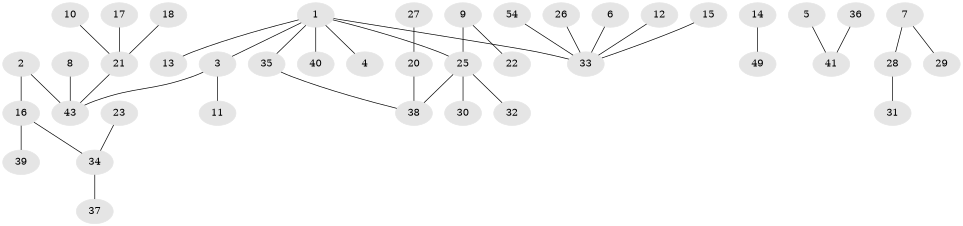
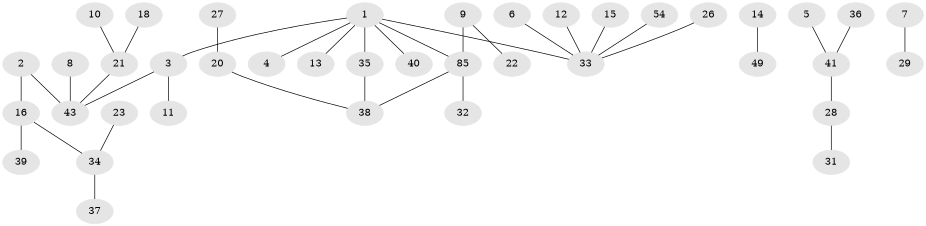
node "17": removed
edge "7" -- "28": now "41" -- "28"
node "25": label "25" -> "85"
node "30": removed
